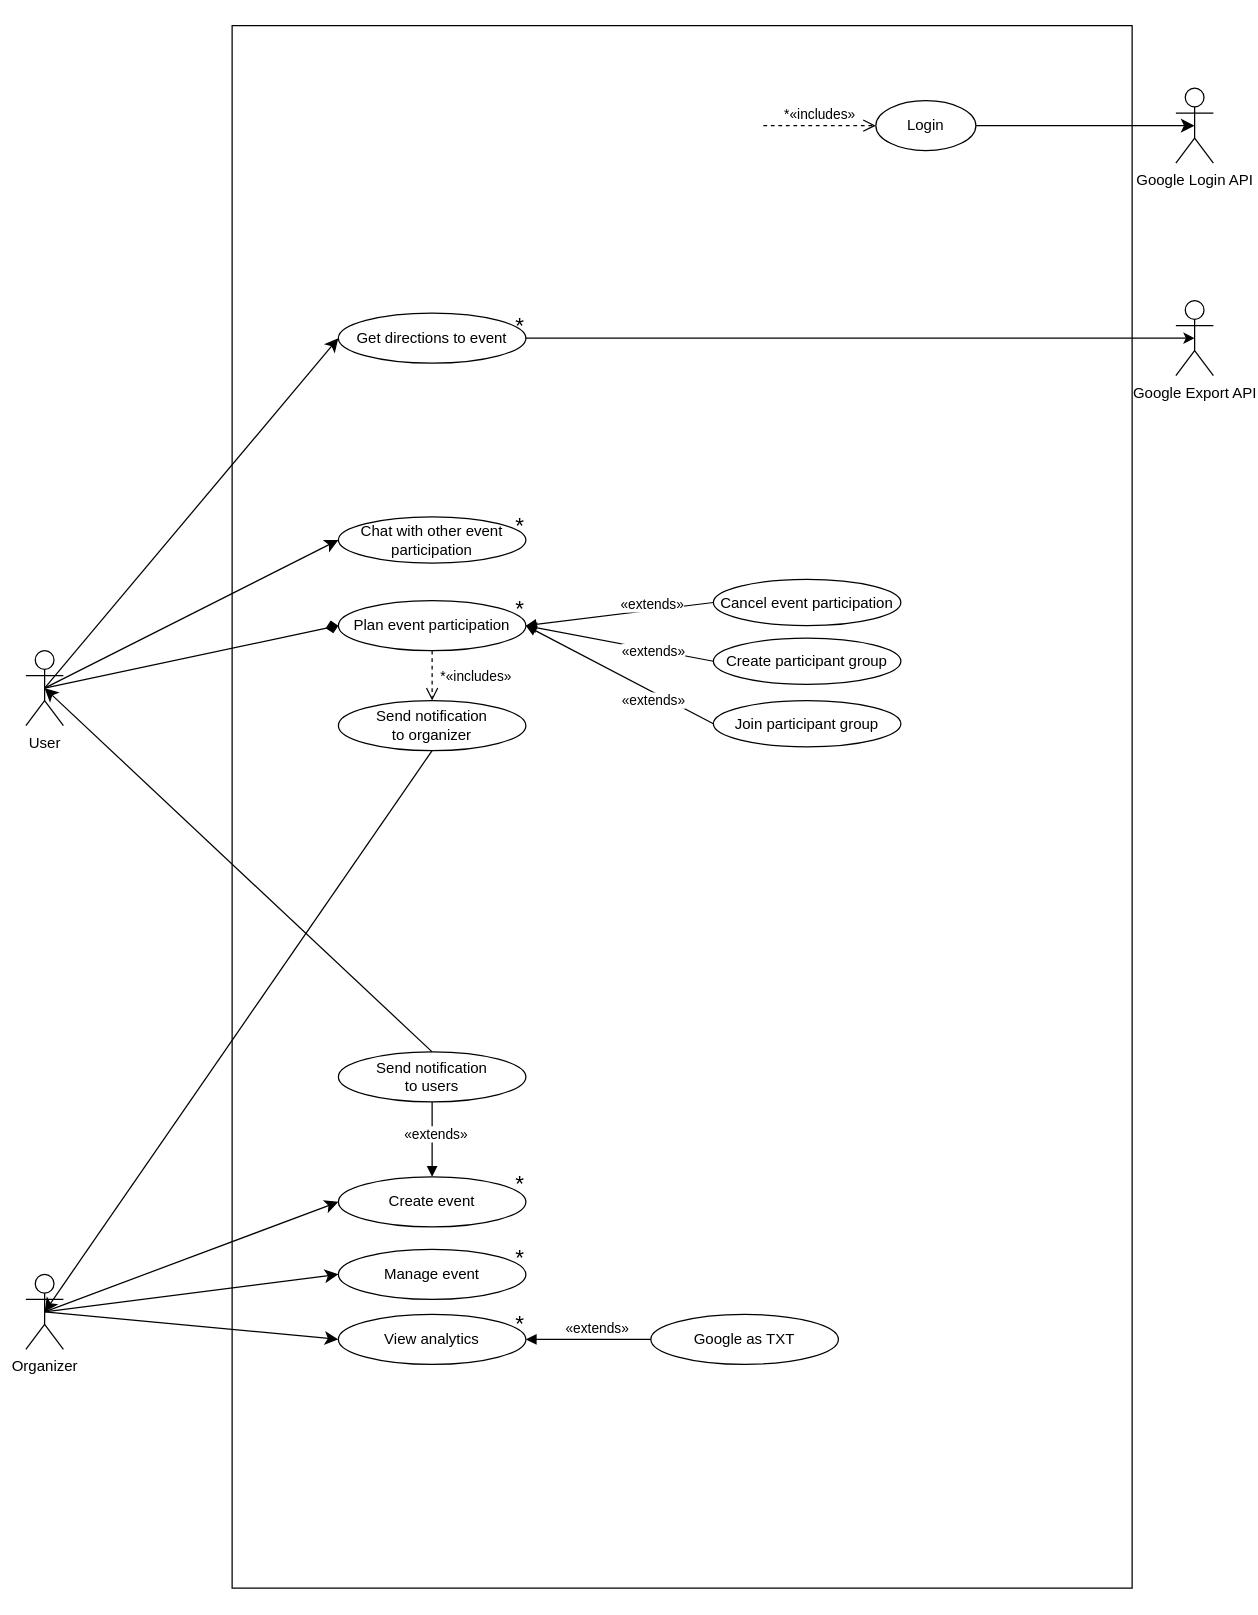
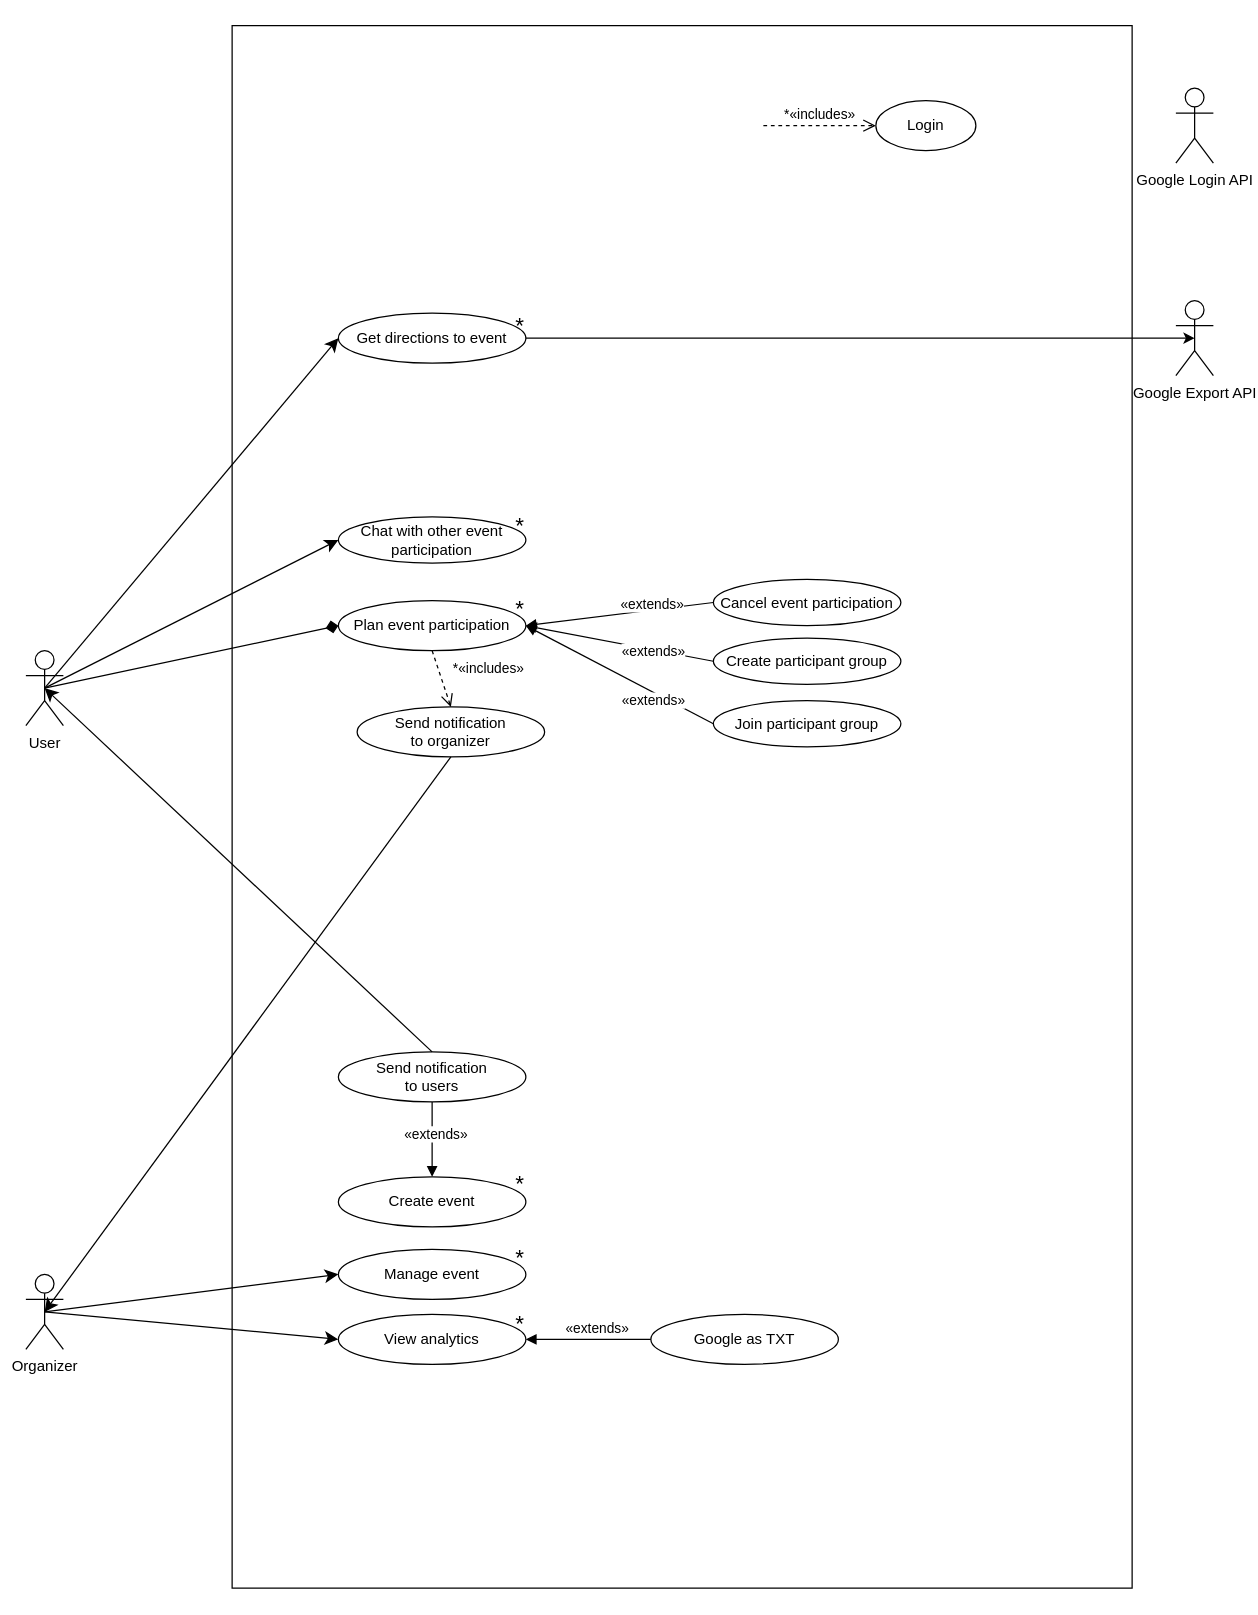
edge "Login" -> "Google Login API": removed
node "Send notification to organizer": moved (432, 726) -> (451, 732)
edge "Organizer" -> "Create event": removed
